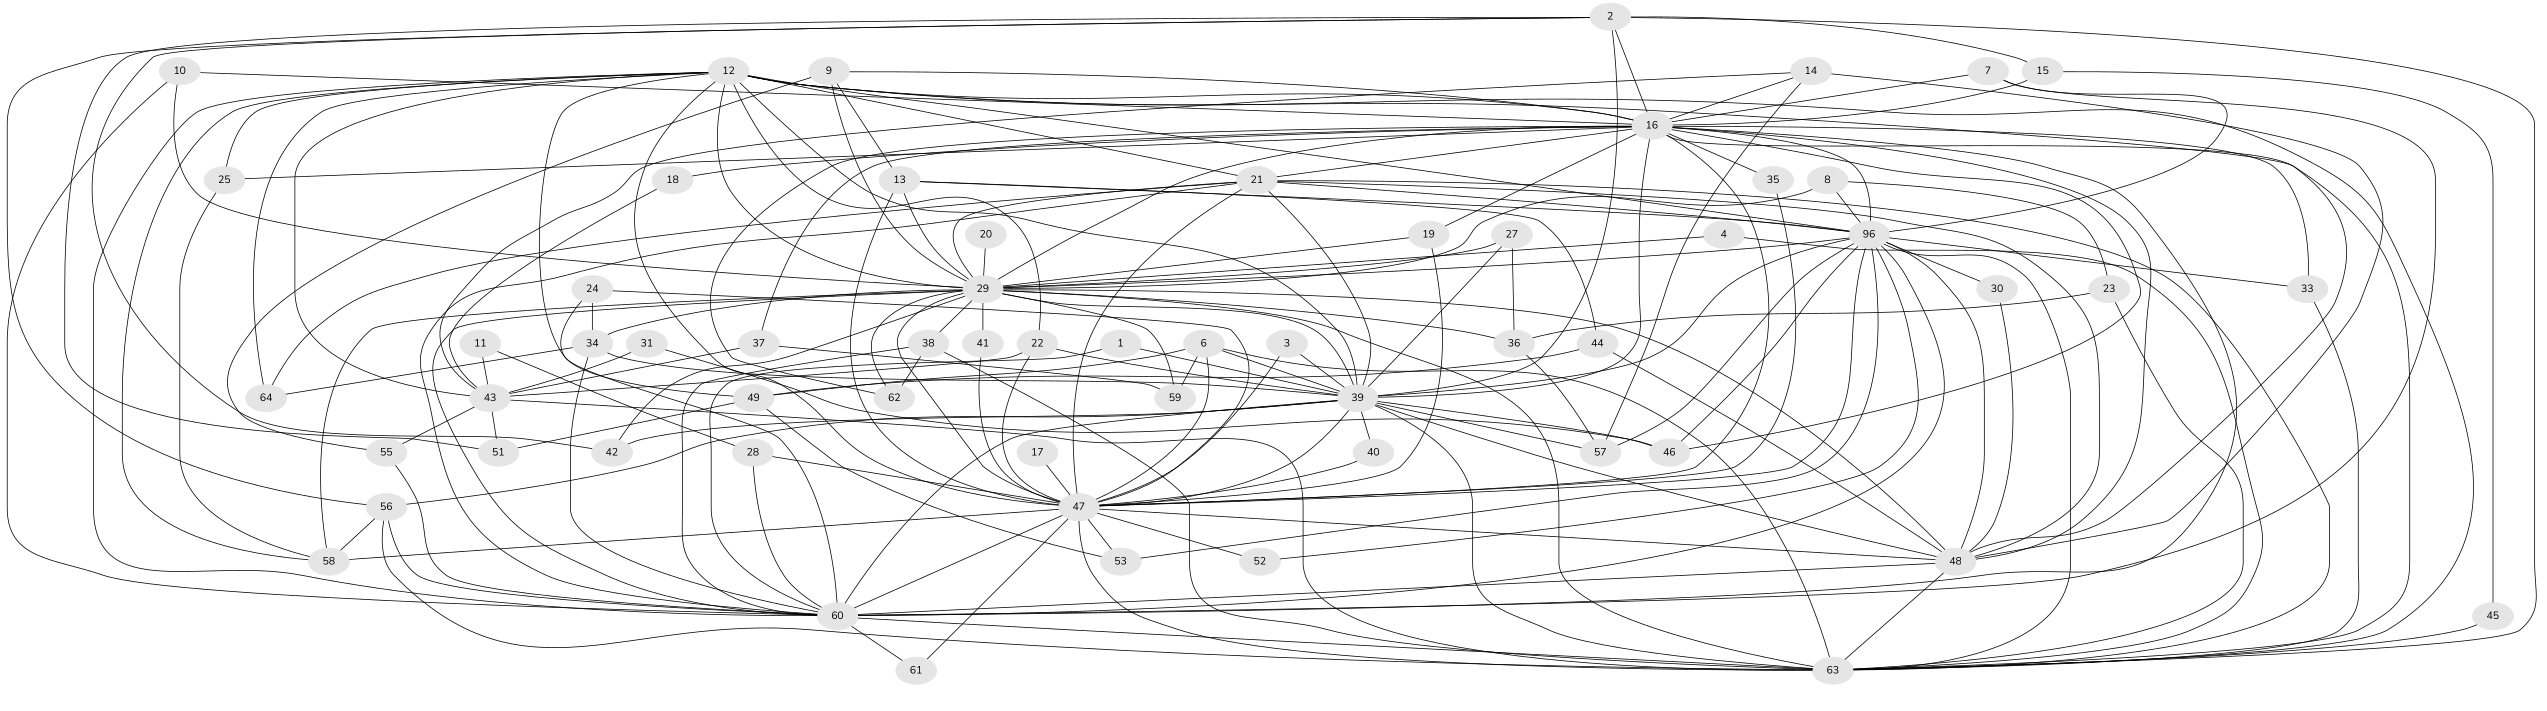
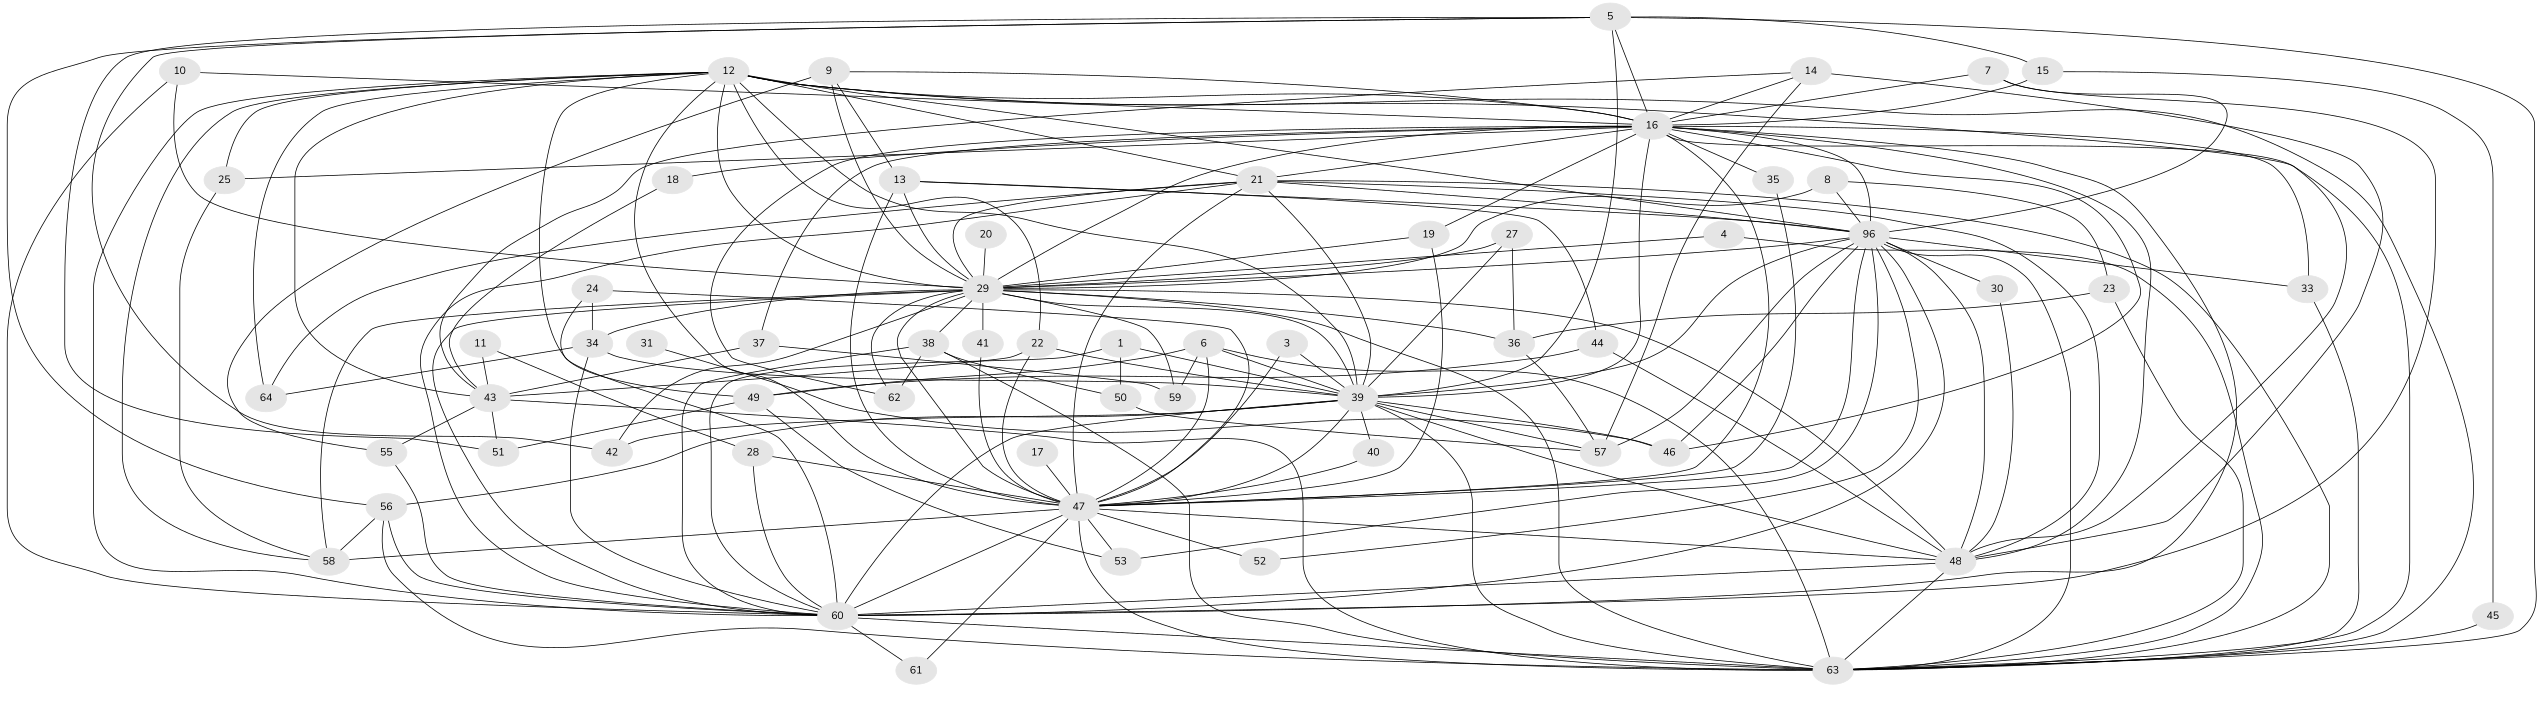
node "2": label "2" -> "5"
edge "31" -- "43": removed
node "50": added
